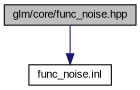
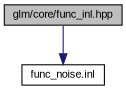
node "glm/core/func_noise.hpp": label "glm/core/func_noise.hpp" -> "glm/core/func_inl.hpp"
